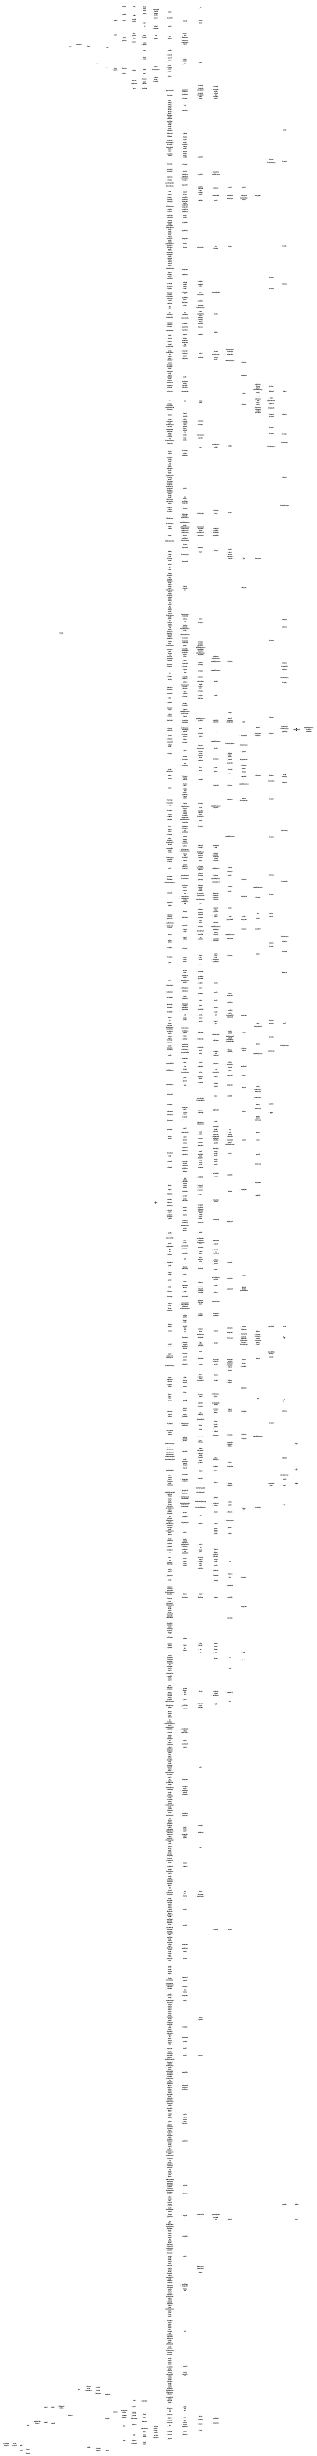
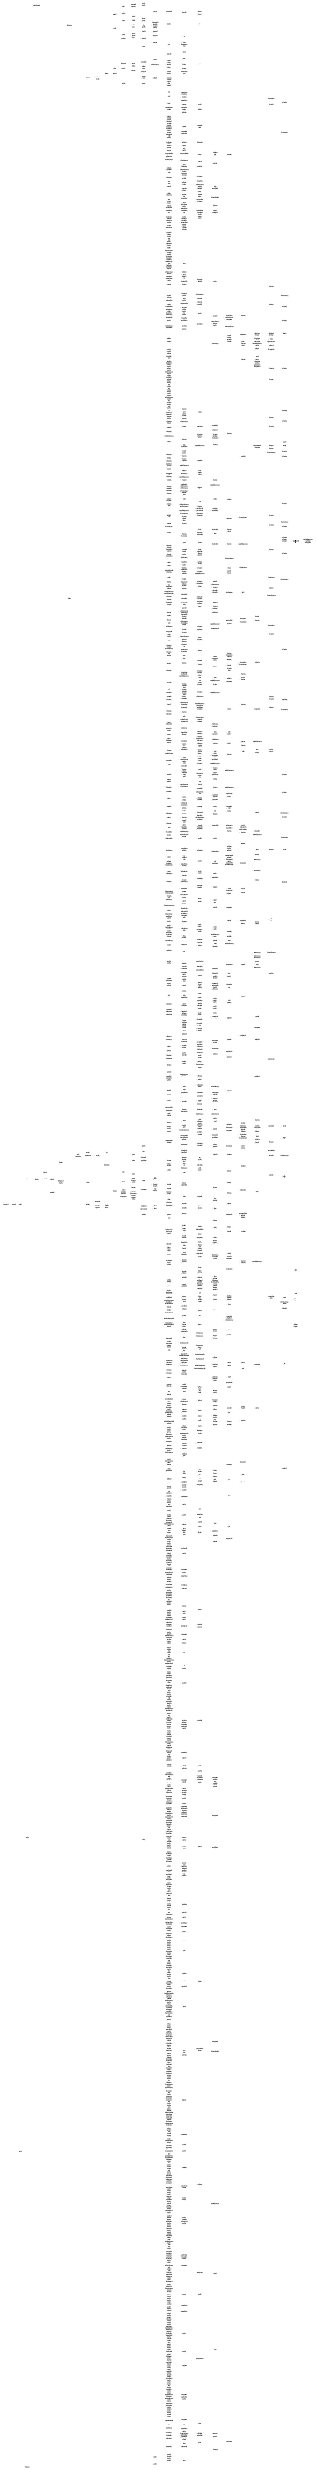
node "do_raw_spin_lock.constprop.0_7": added
node "audit_copy_inode": added
